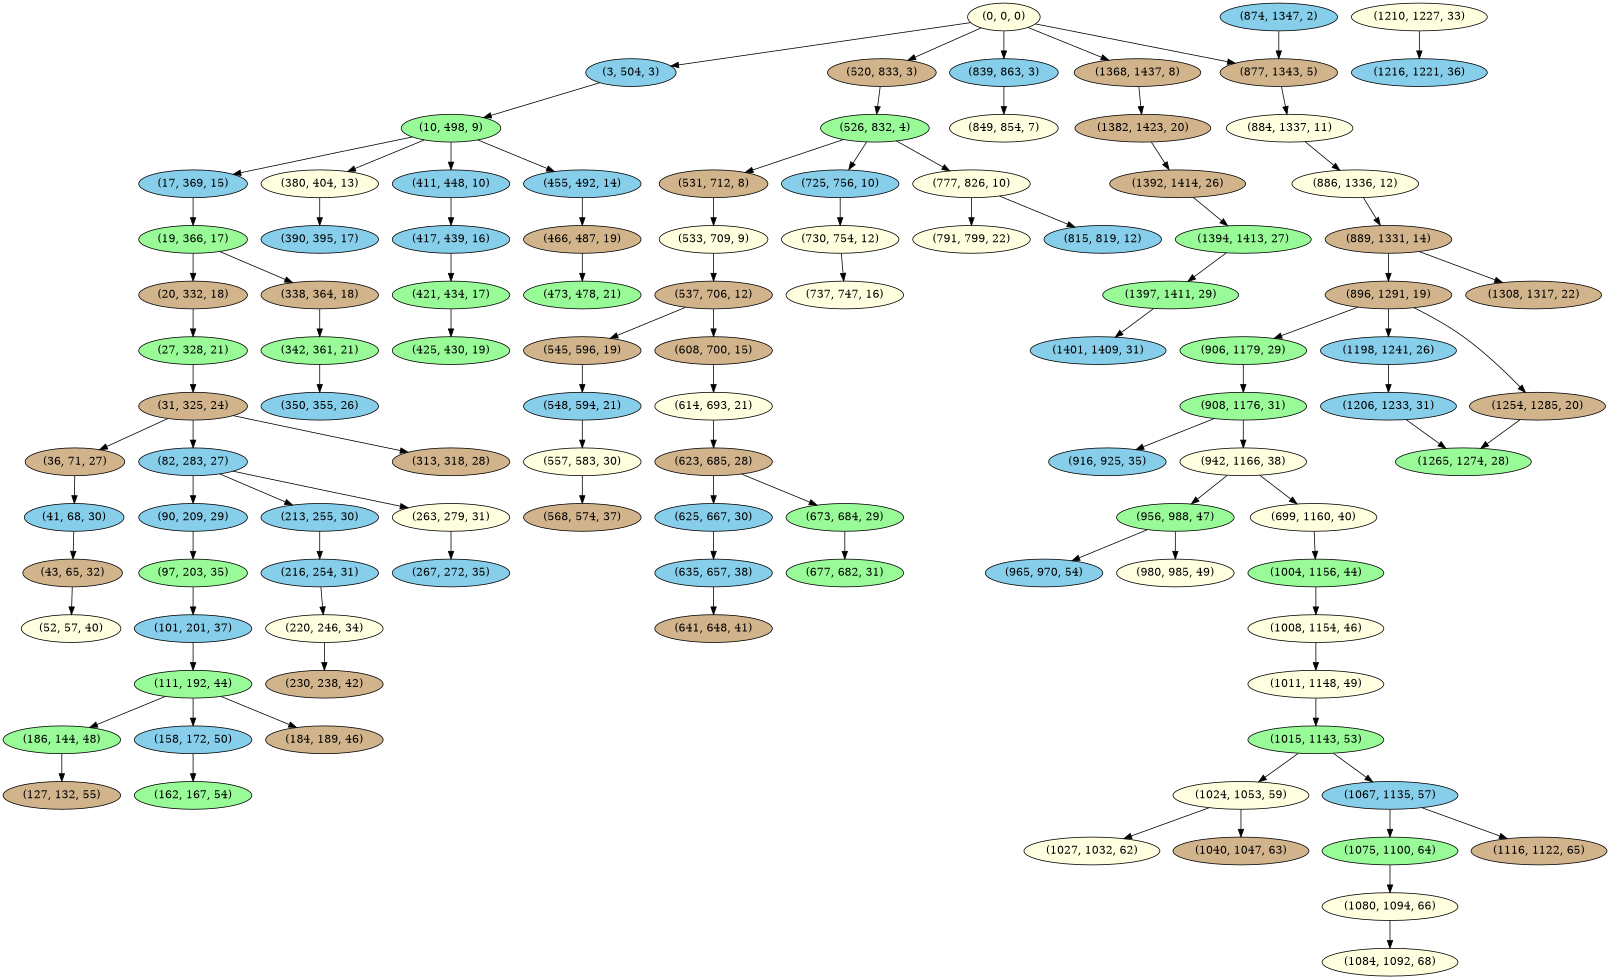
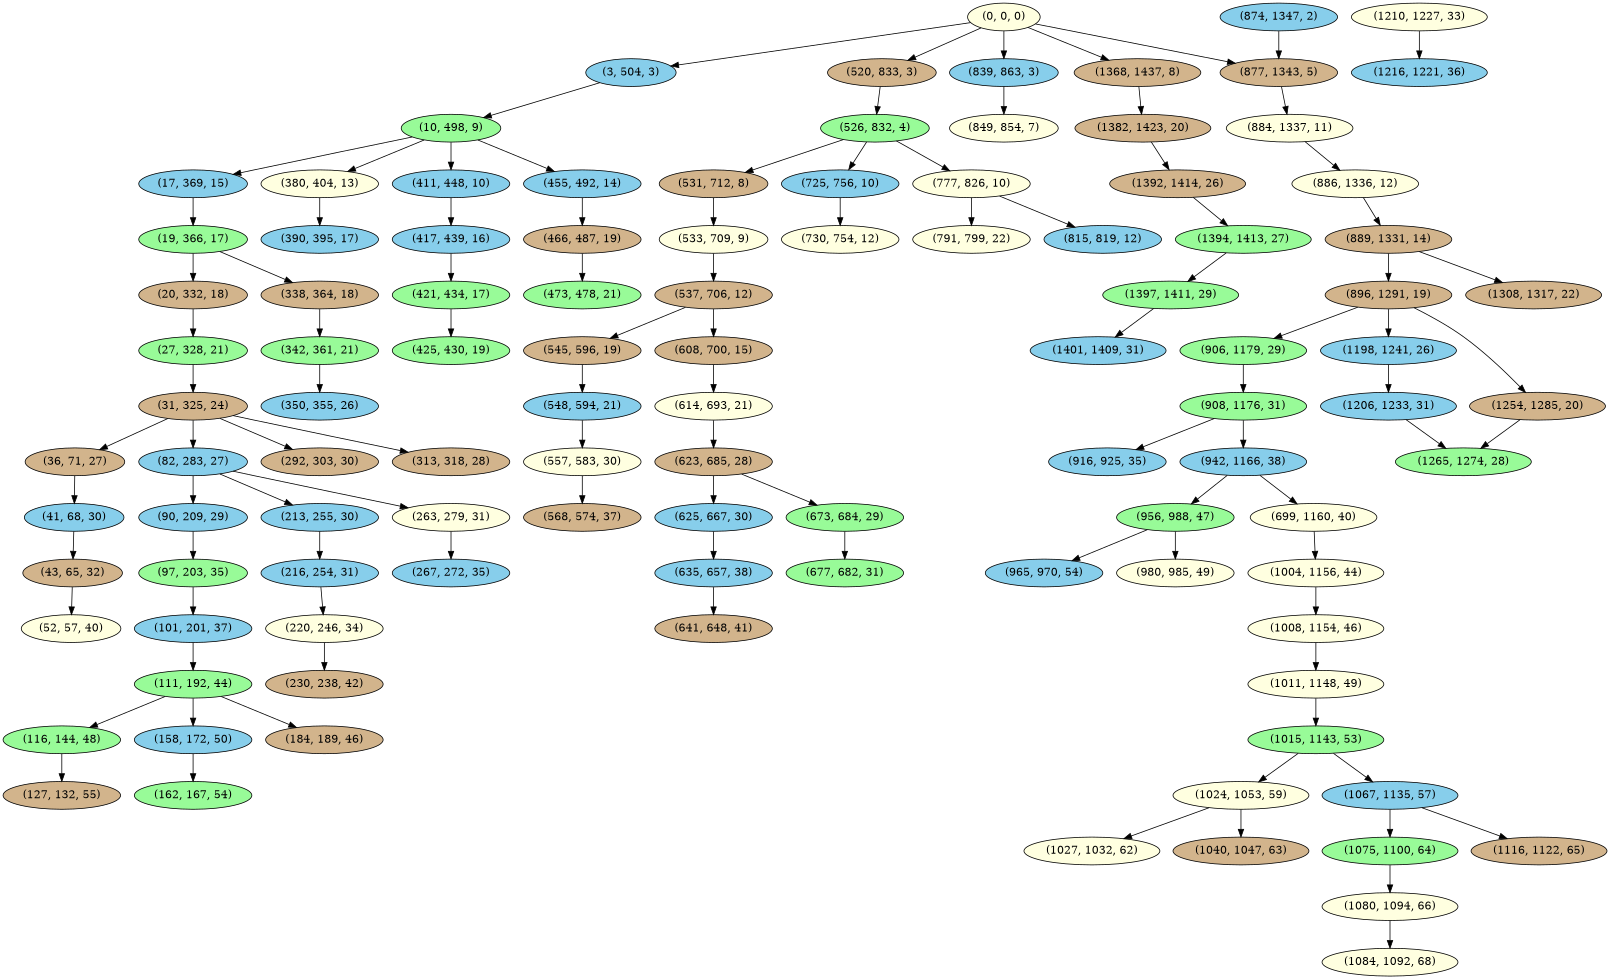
node "(737, 747, 16)": removed
node "(292, 303, 30)": added
node "(942, 1166, 38)": fillcolor lightyellow -> skyblue
node "(1004, 1156, 44)": fillcolor palegreen -> lightyellow
node "(186, 144, 48)": label "(186, 144, 48)" -> "(116, 144, 48)"
